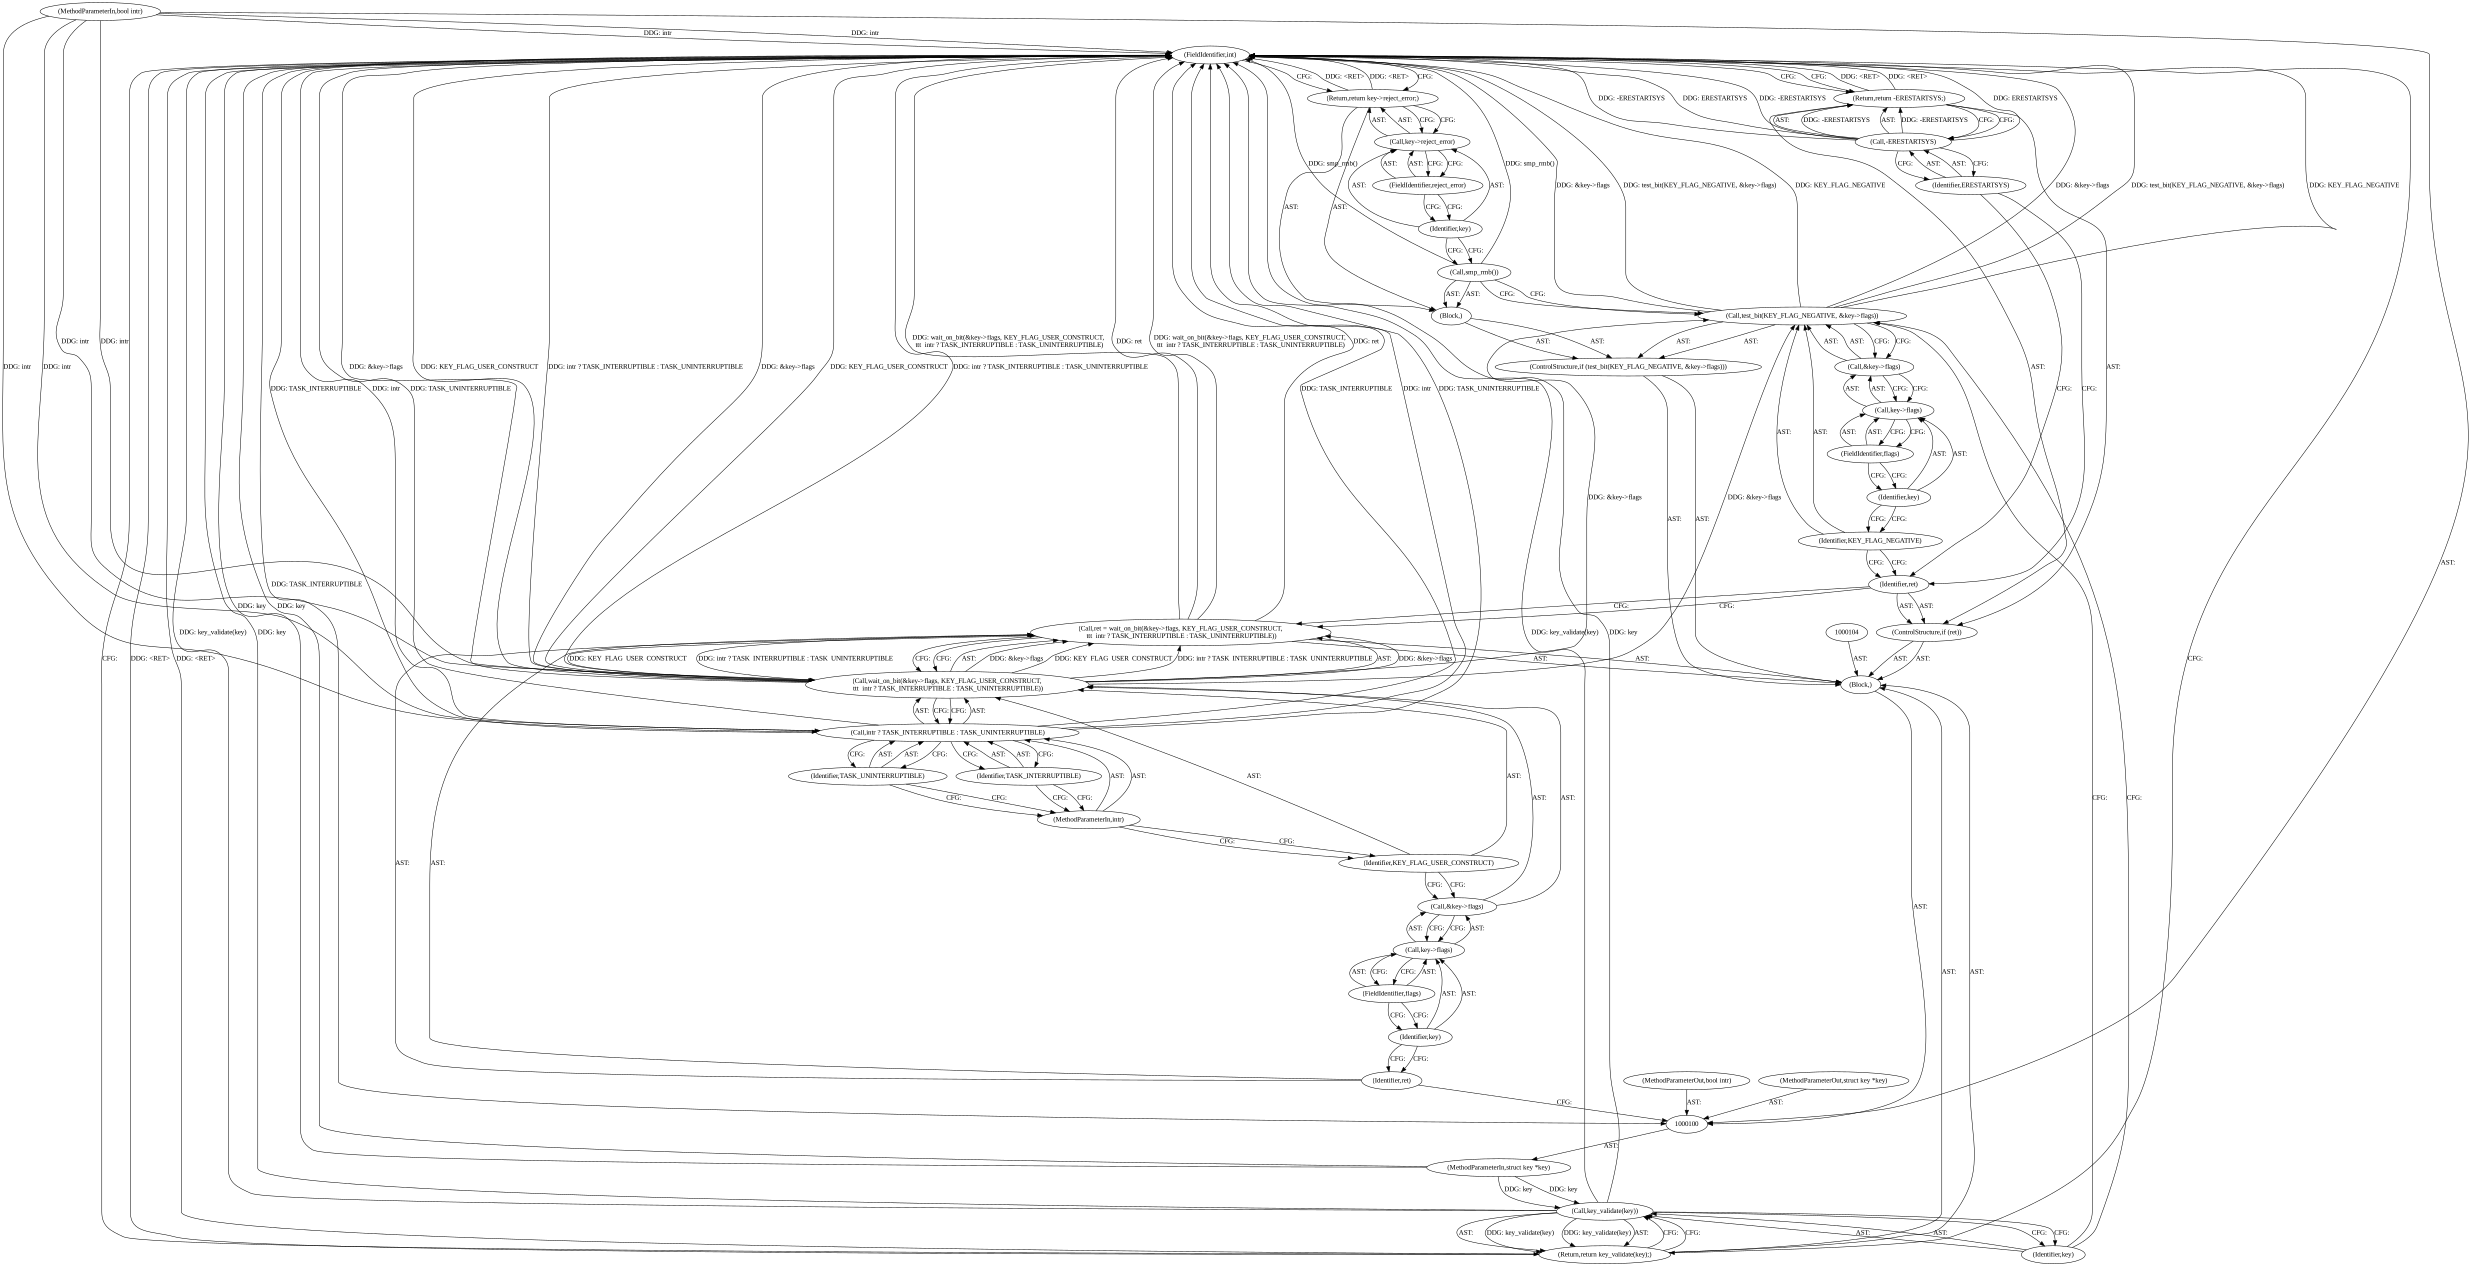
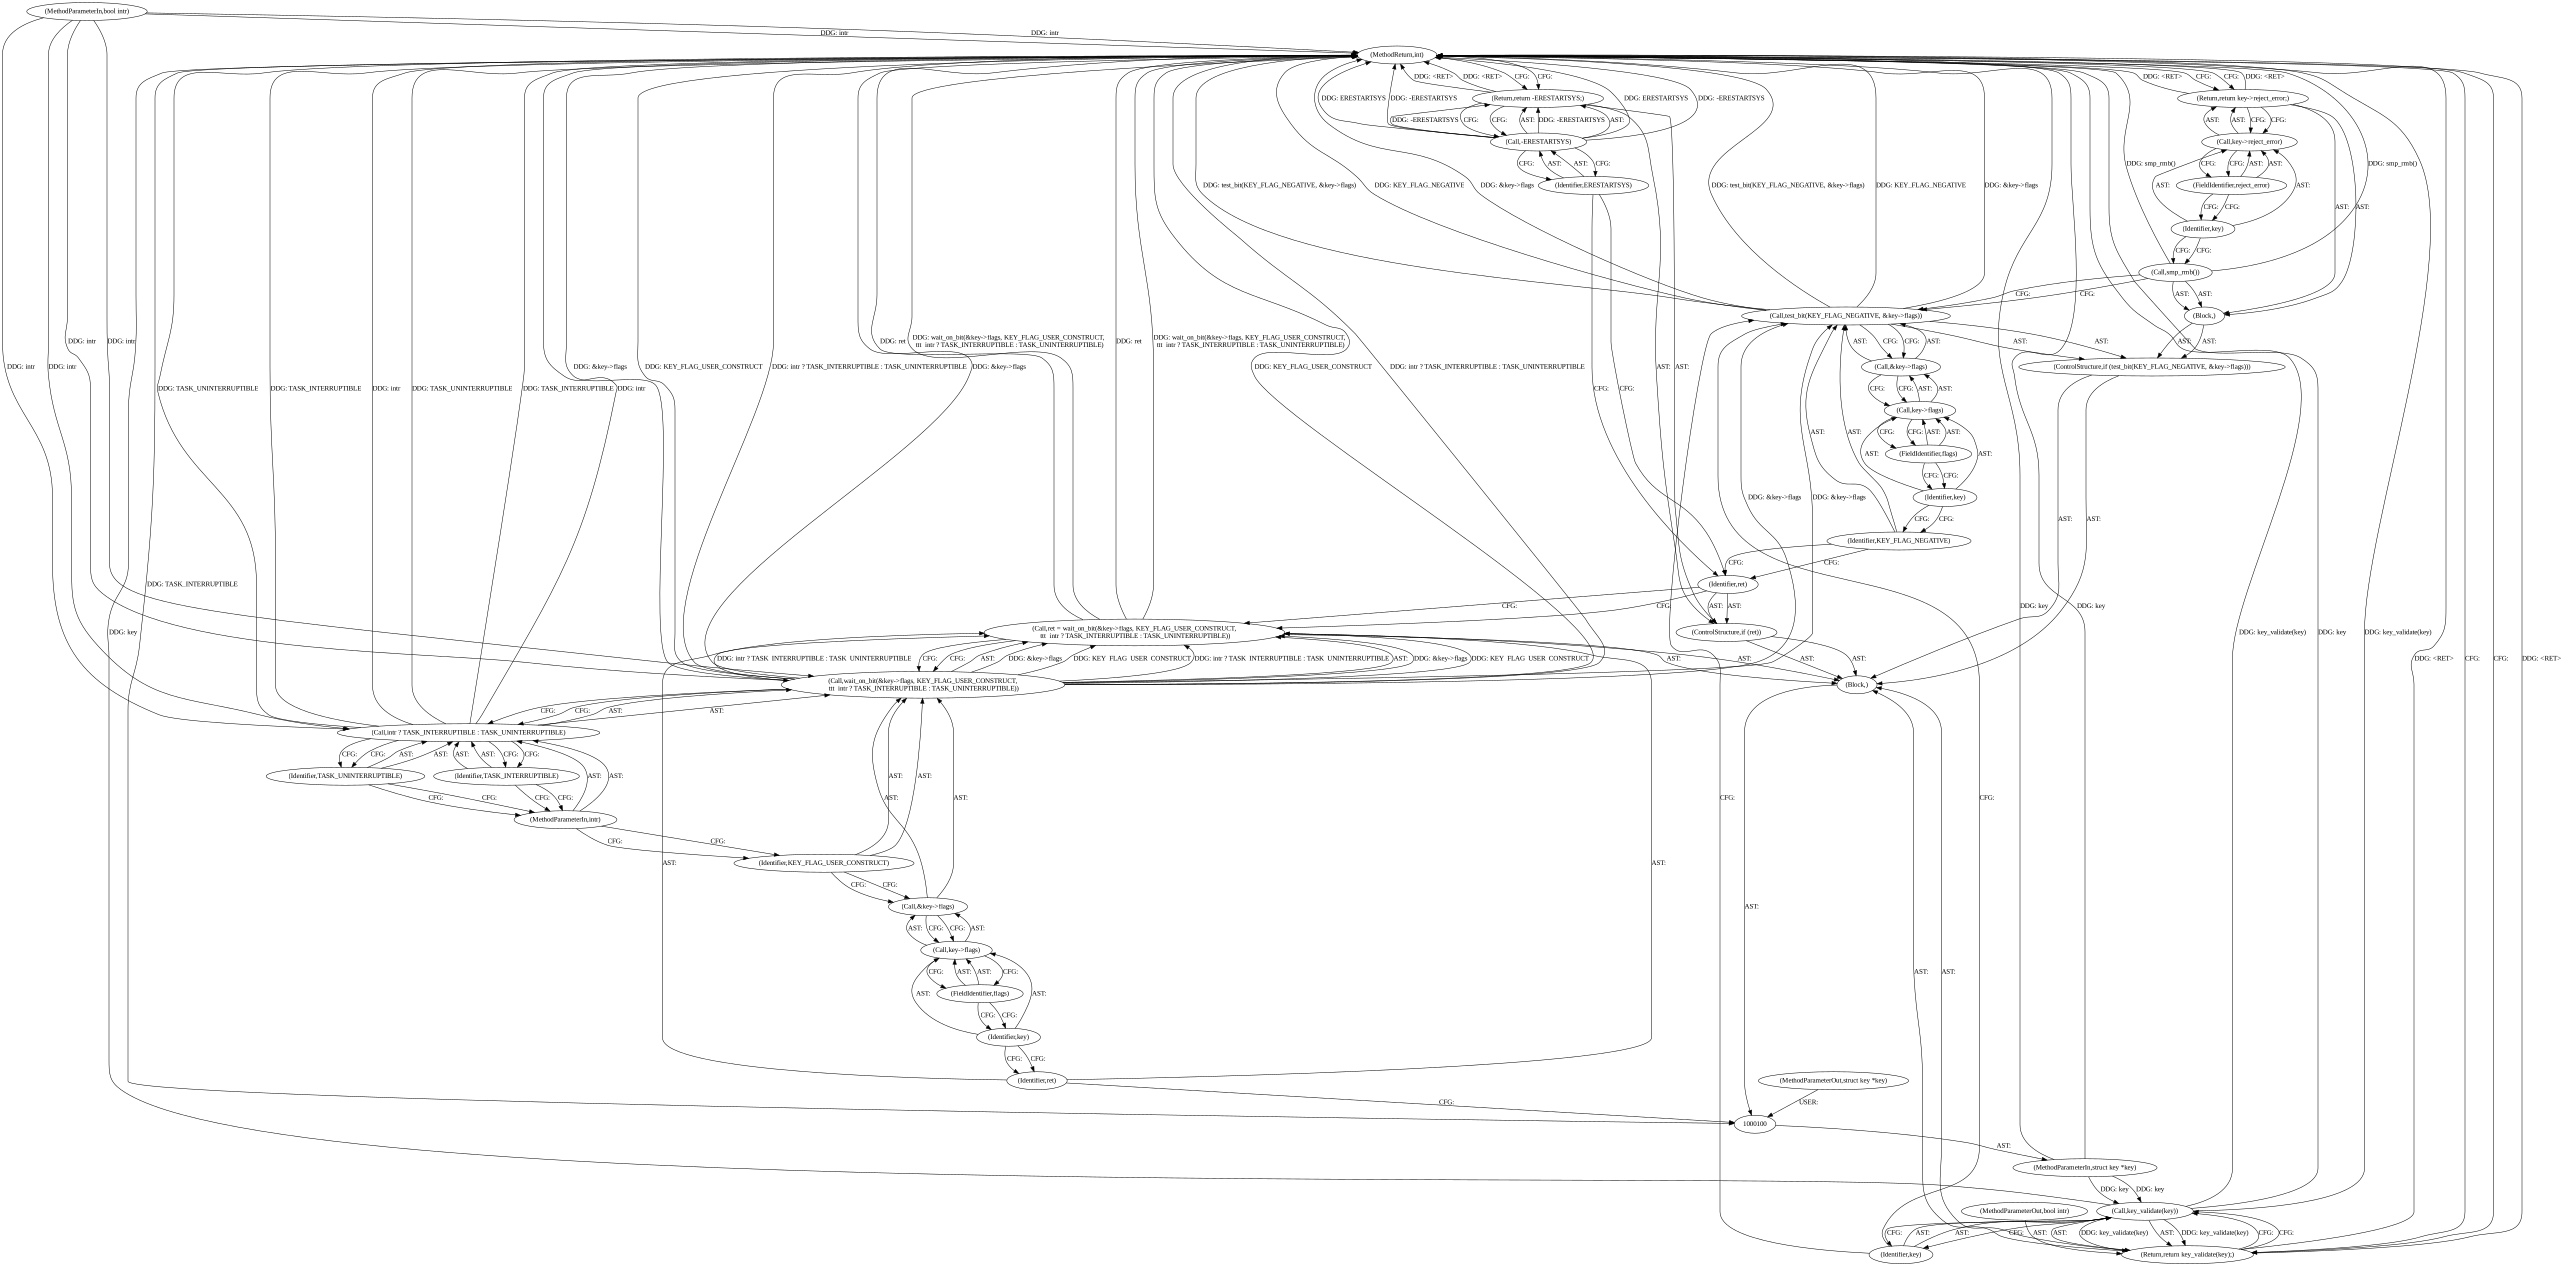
edge "(MethodParameterIn,bool intr)" -> "1000100": removed, label "AST:"
node "(FieldIdentifier,int)": label "(FieldIdentifier,int)" -> "(MethodReturn,int)"
node "1000104": removed
edge "(MethodParameterOut,bool intr)" -> "1000100": now "(MethodParameterOut,bool intr)" -> "(Return,return key_validate(key);)"
edge "(MethodParameterOut,struct key *key)" -> "1000100": label "AST: " -> "USER: "
